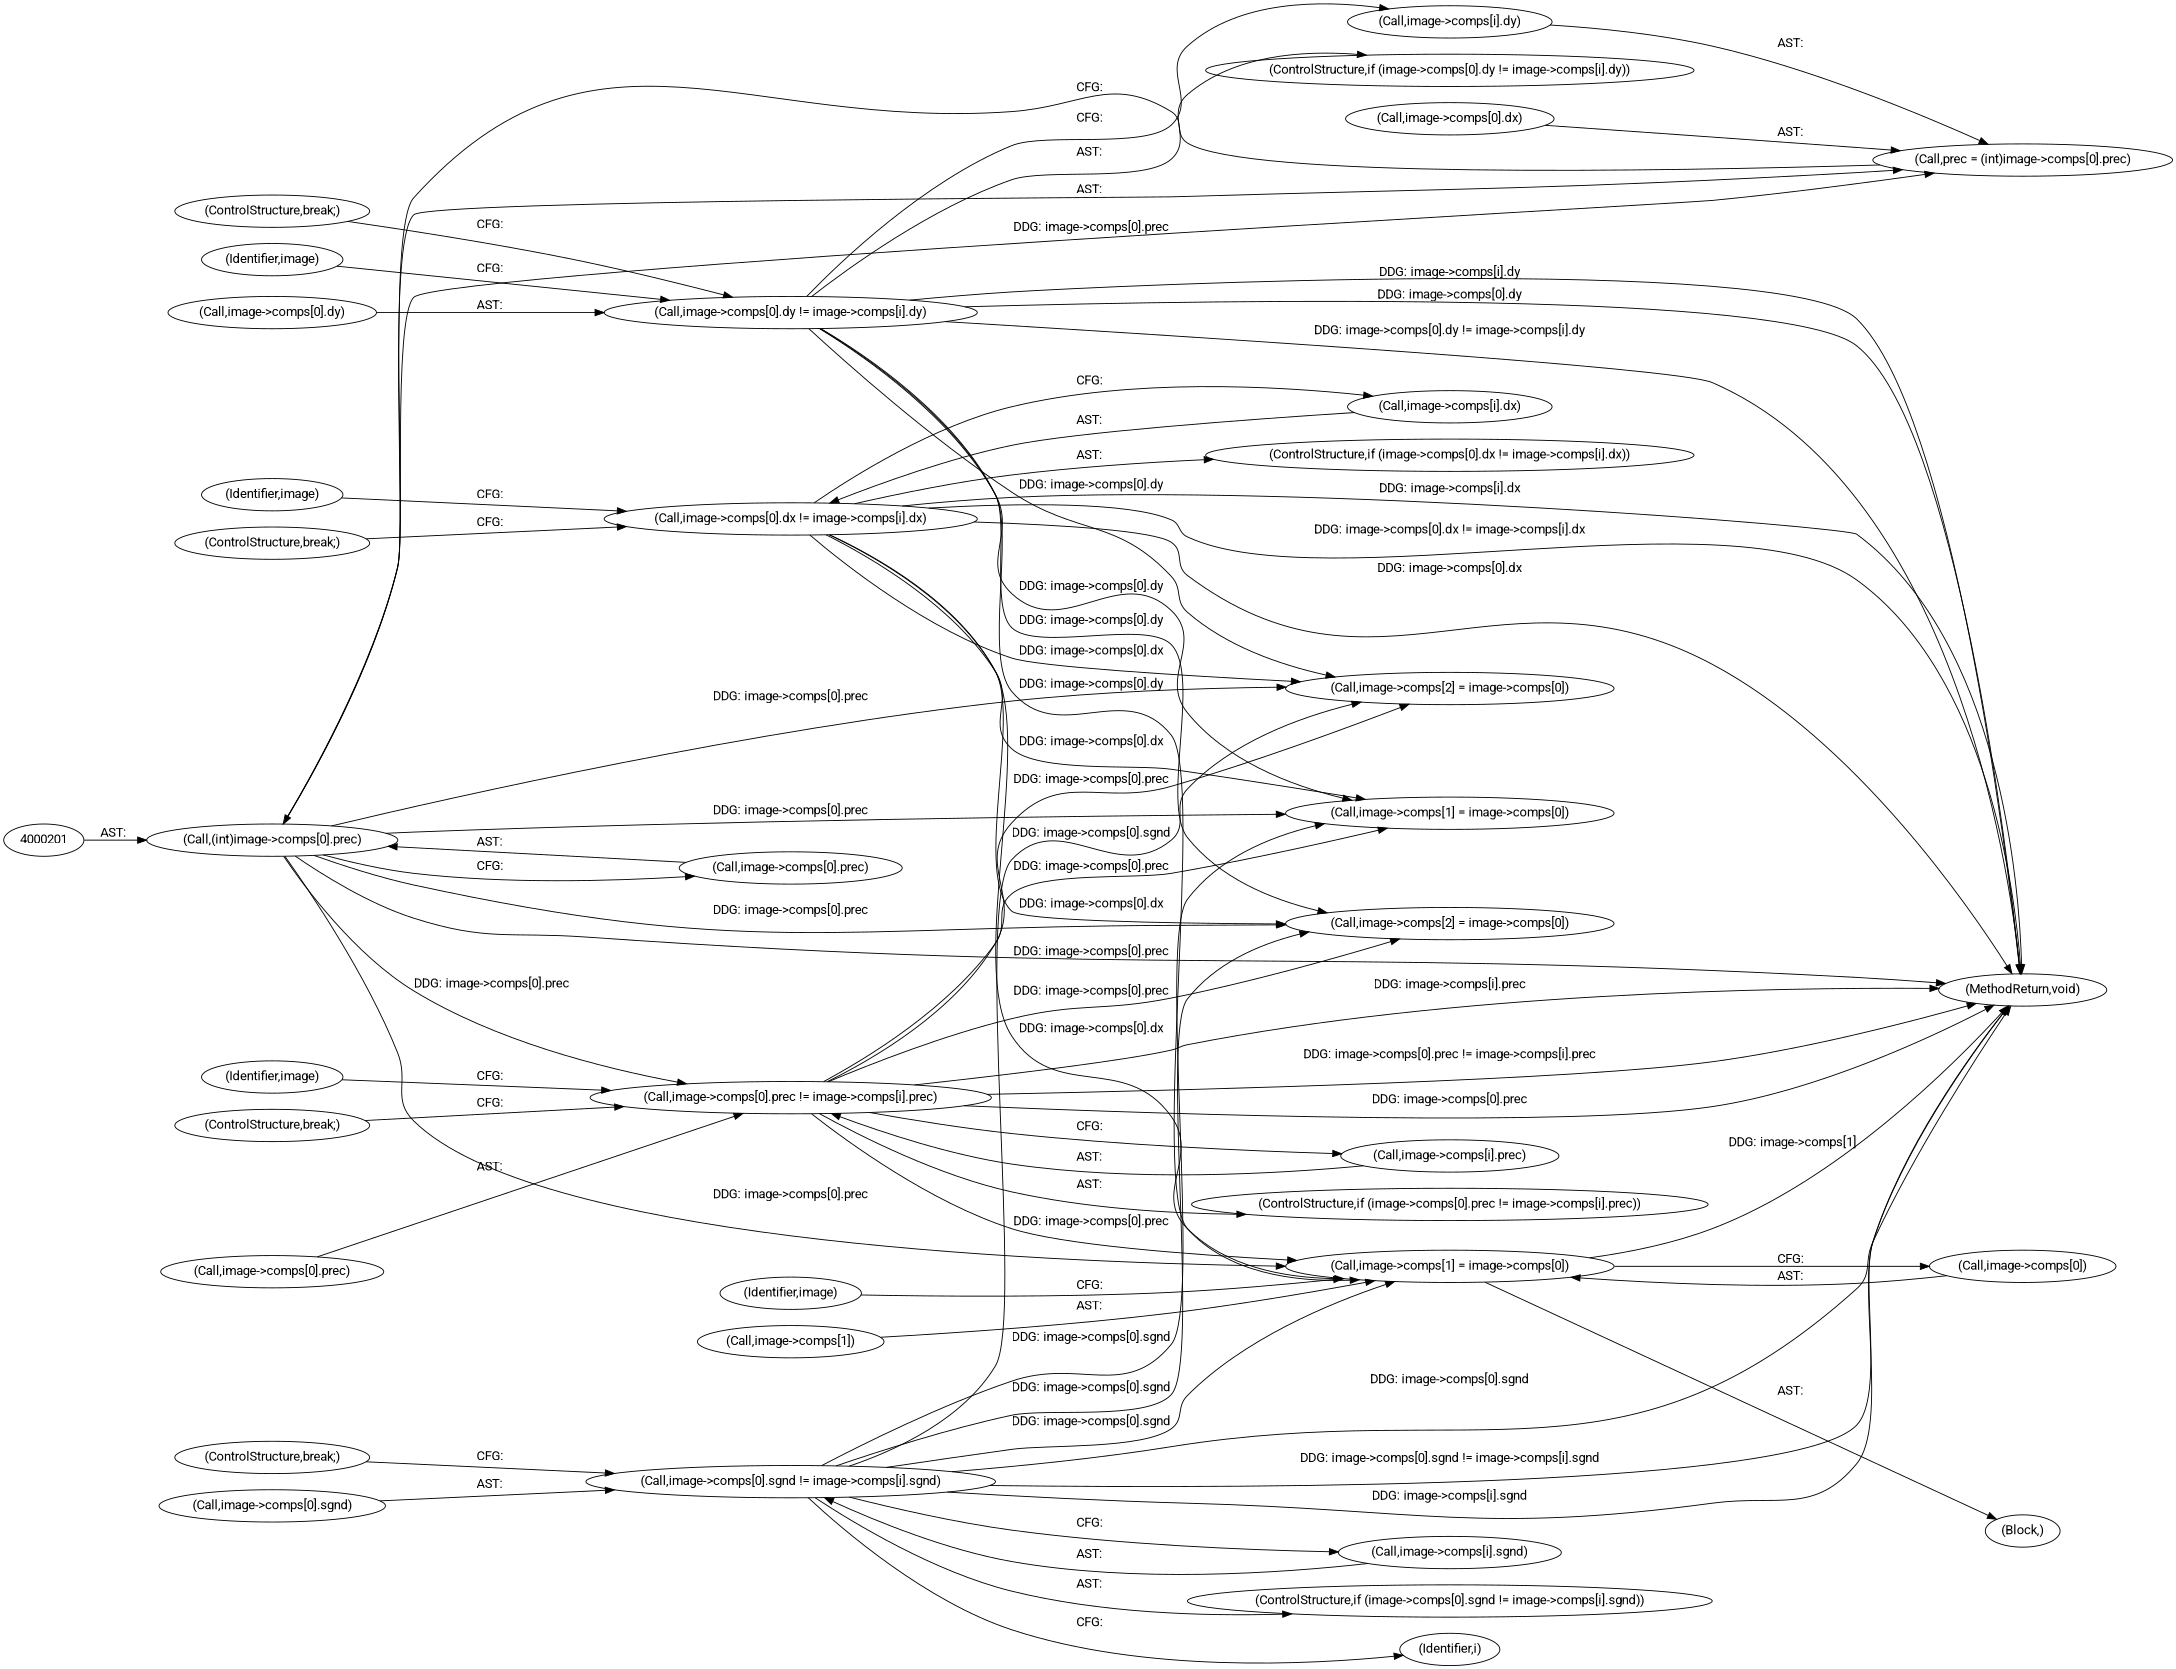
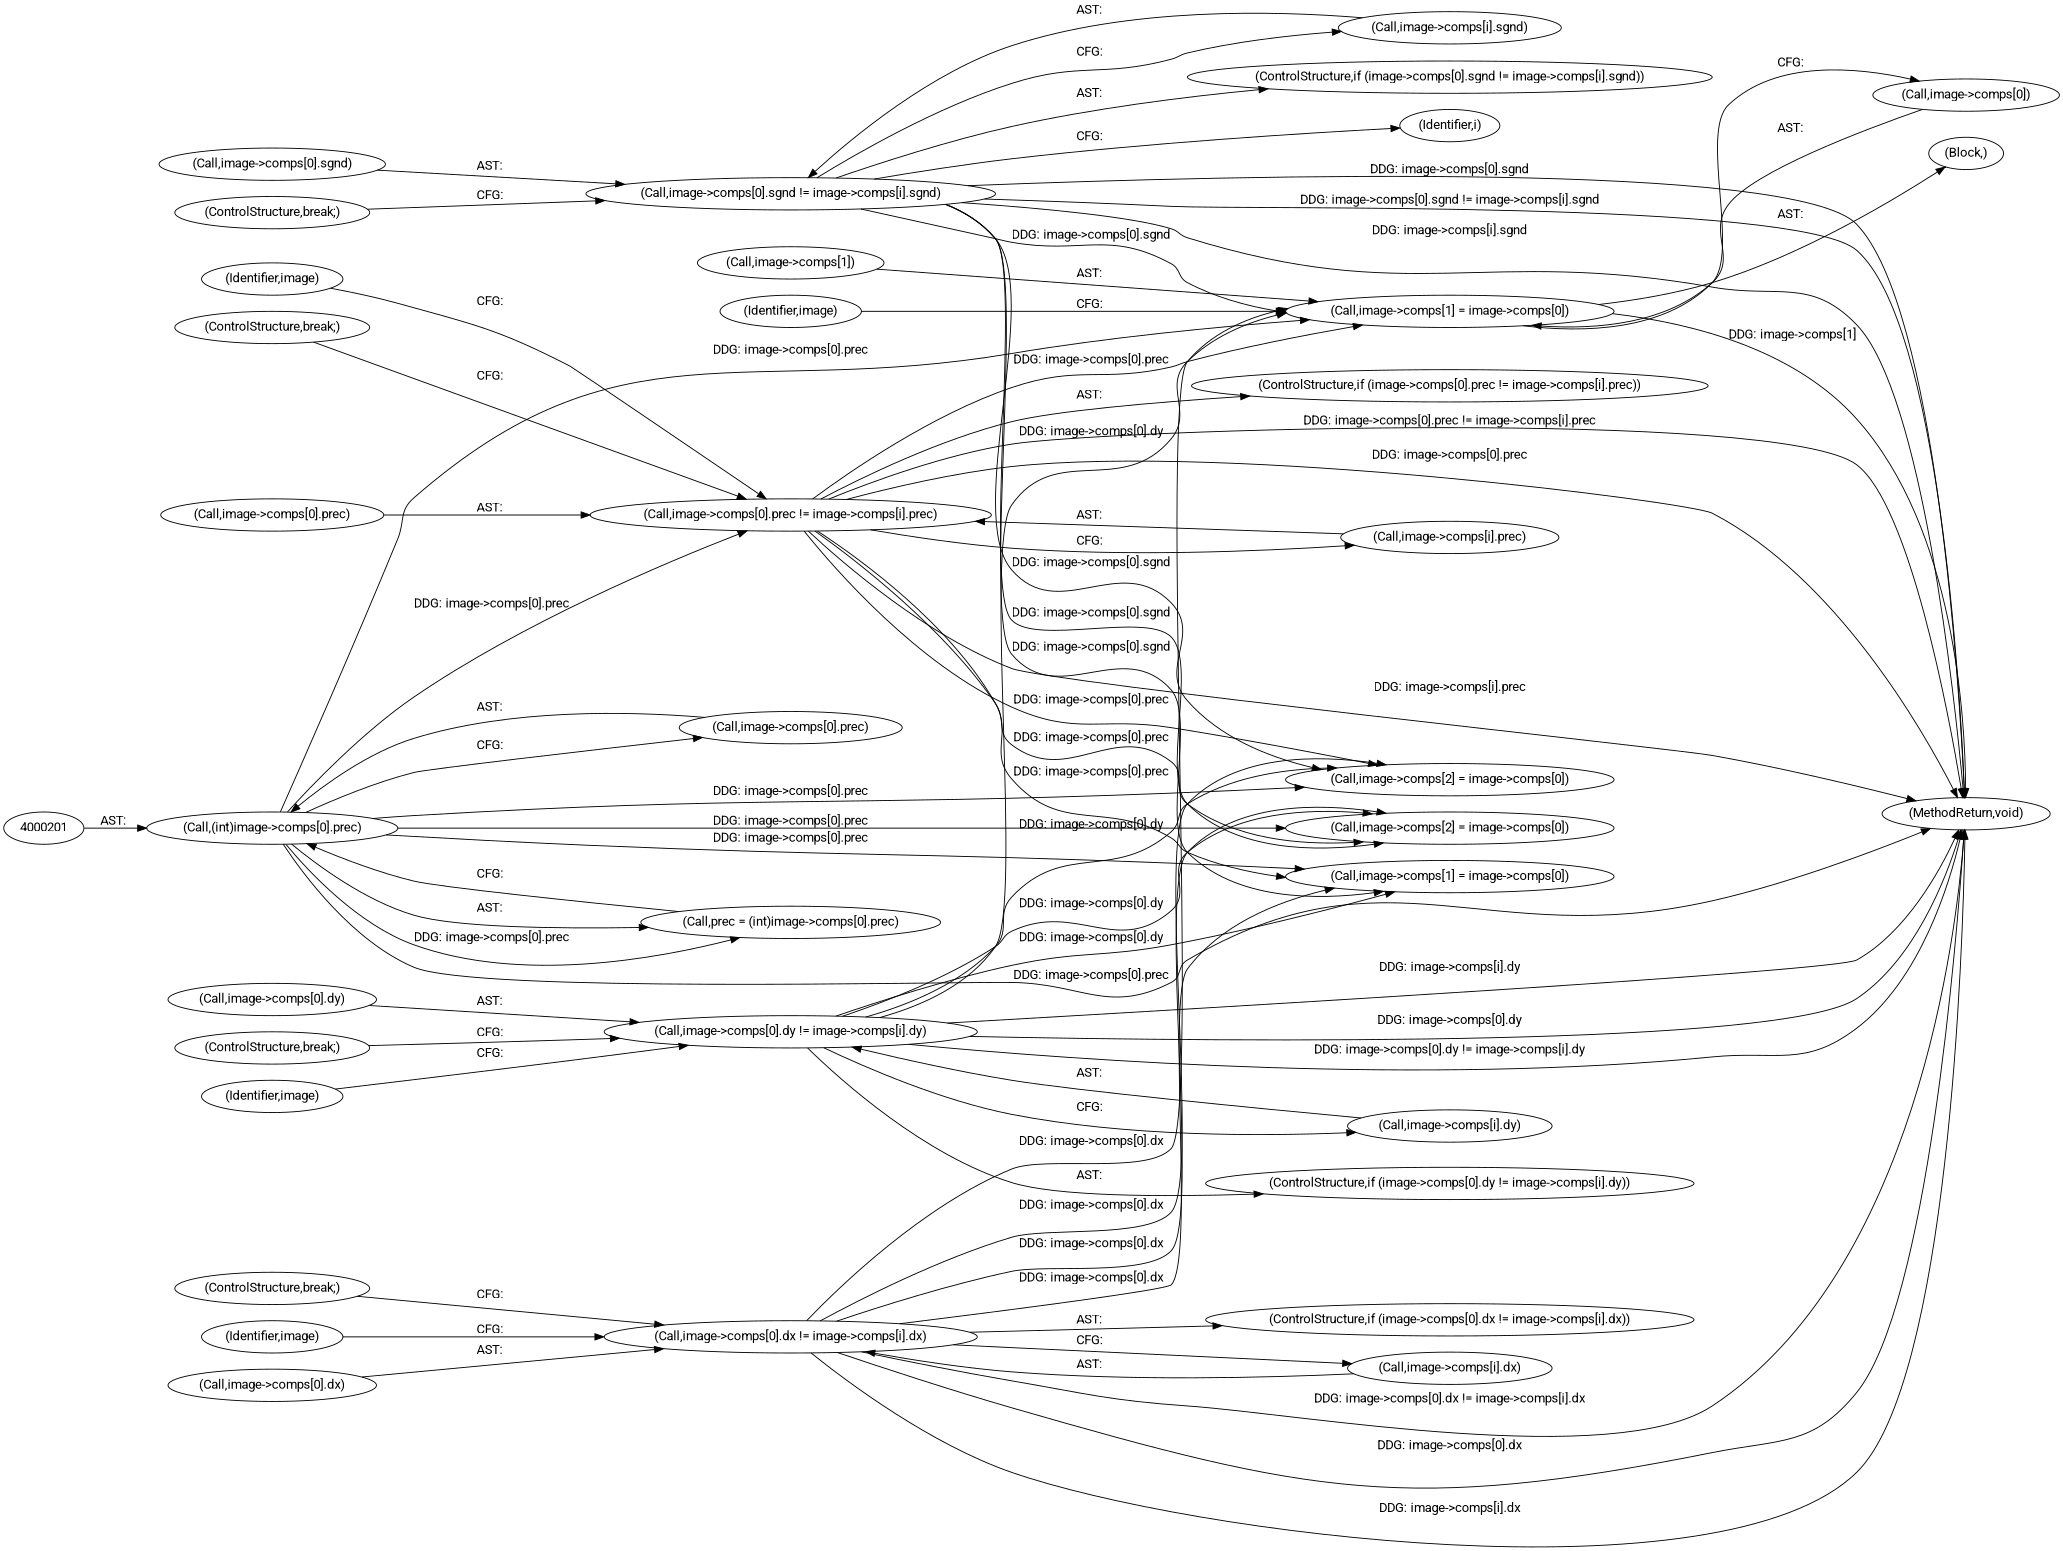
edge "(Call,image->comps[i].dy)" -> "(Call,prec = (int)image->comps[0].prec)": now "(Call,image->comps[i].dy)" -> "(Call,image->comps[0].dy != image->comps[i].dy)"
edge "(Call,image->comps[0].dx)" -> "(Call,prec = (int)image->comps[0].prec)": now "(Call,image->comps[0].dx)" -> "(Call,image->comps[0].dx != image->comps[i].dx)"
